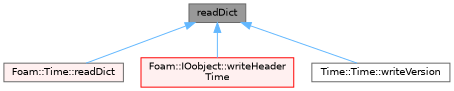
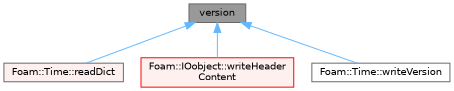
node "readDict": label "readDict" -> "version"
node "Foam::IOobject::writeHeader Time": label "Foam::IOobject::writeHeader Time" -> "Foam::IOobject::writeHeader Content"
node "Time::Time::writeVersion": label "Time::Time::writeVersion" -> "Foam::Time::writeVersion"
